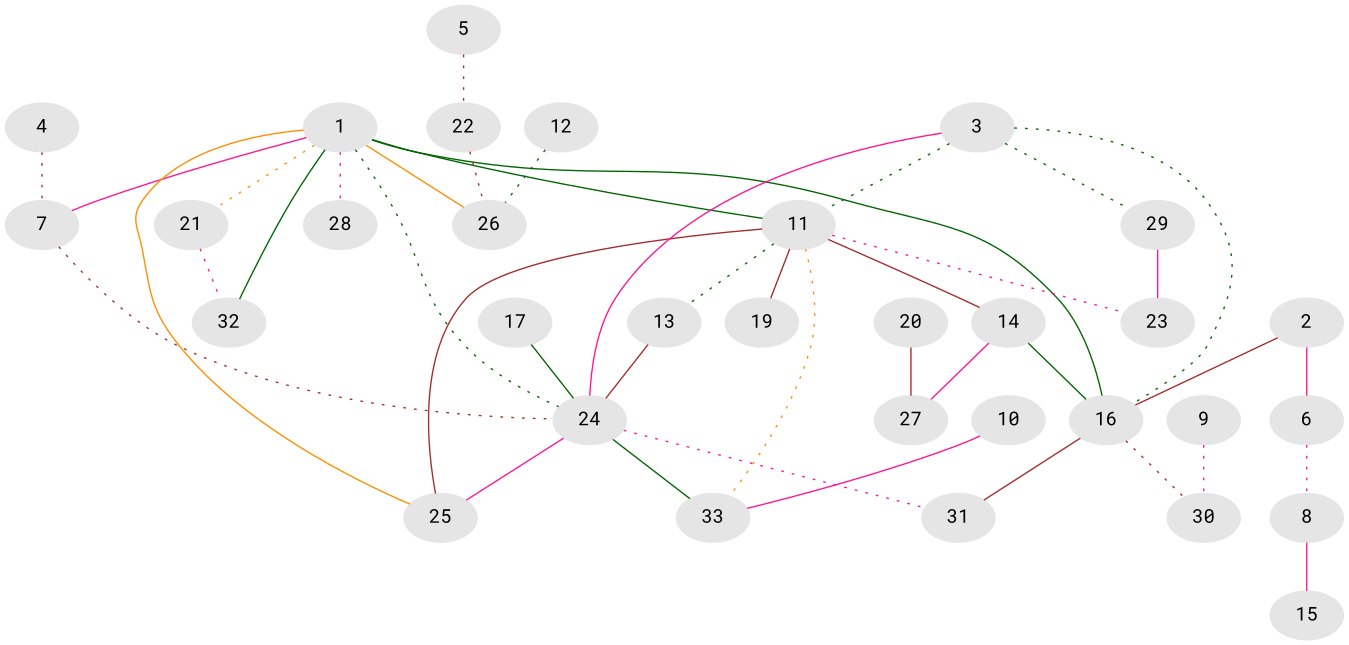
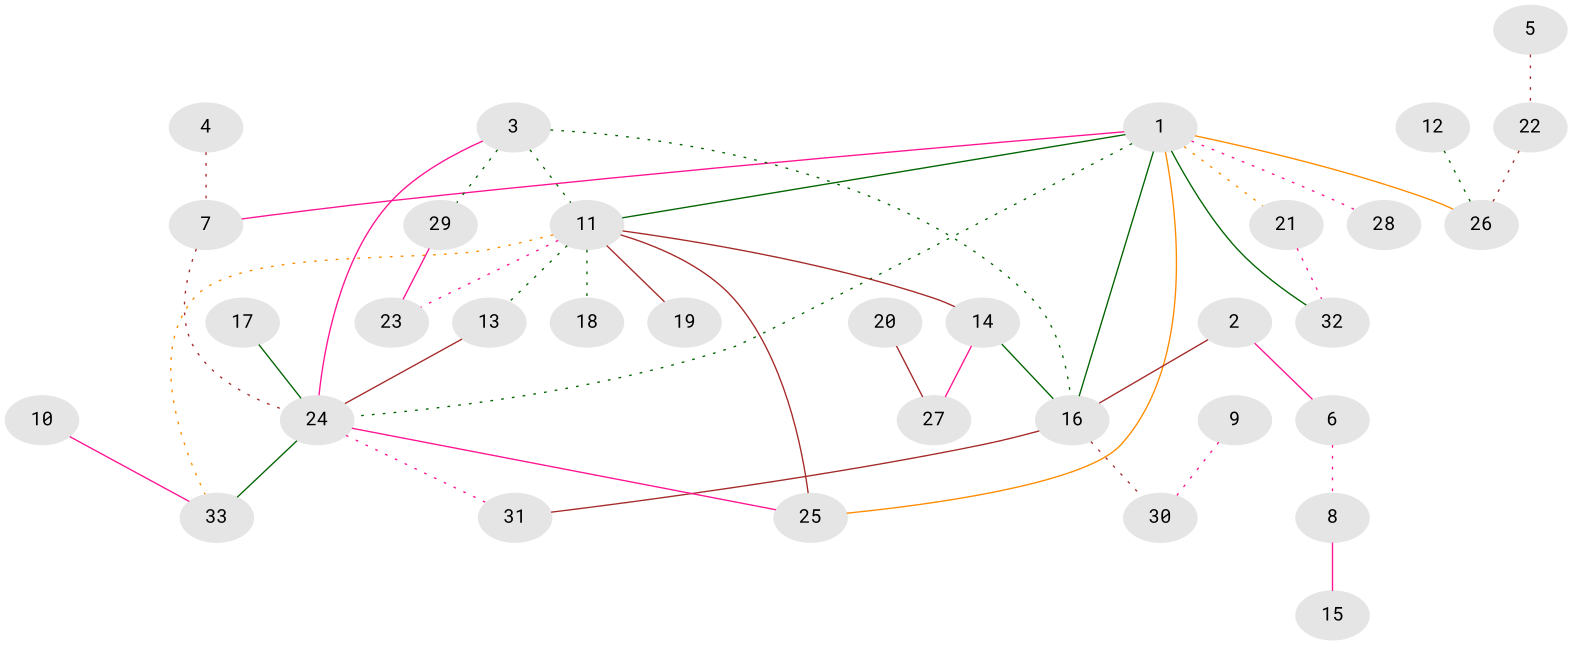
node "18": added
